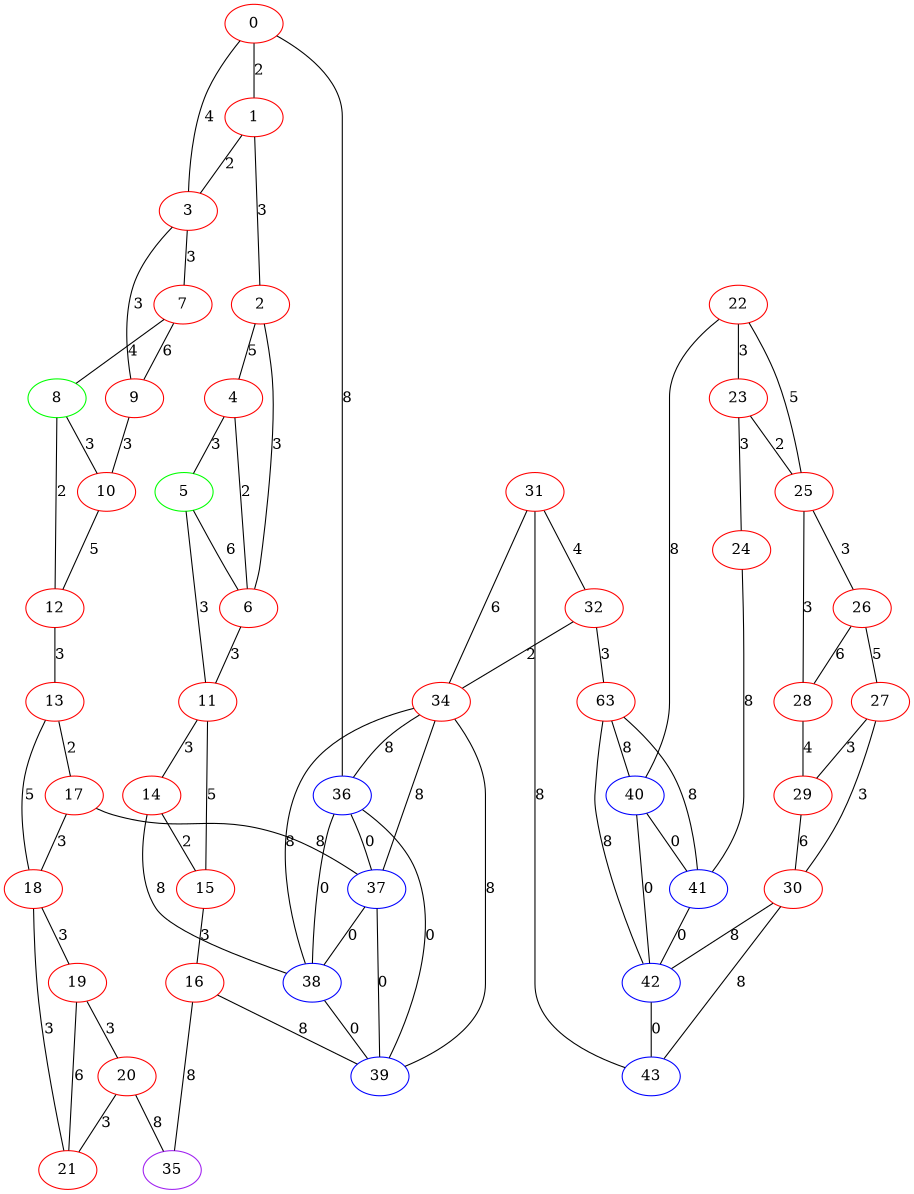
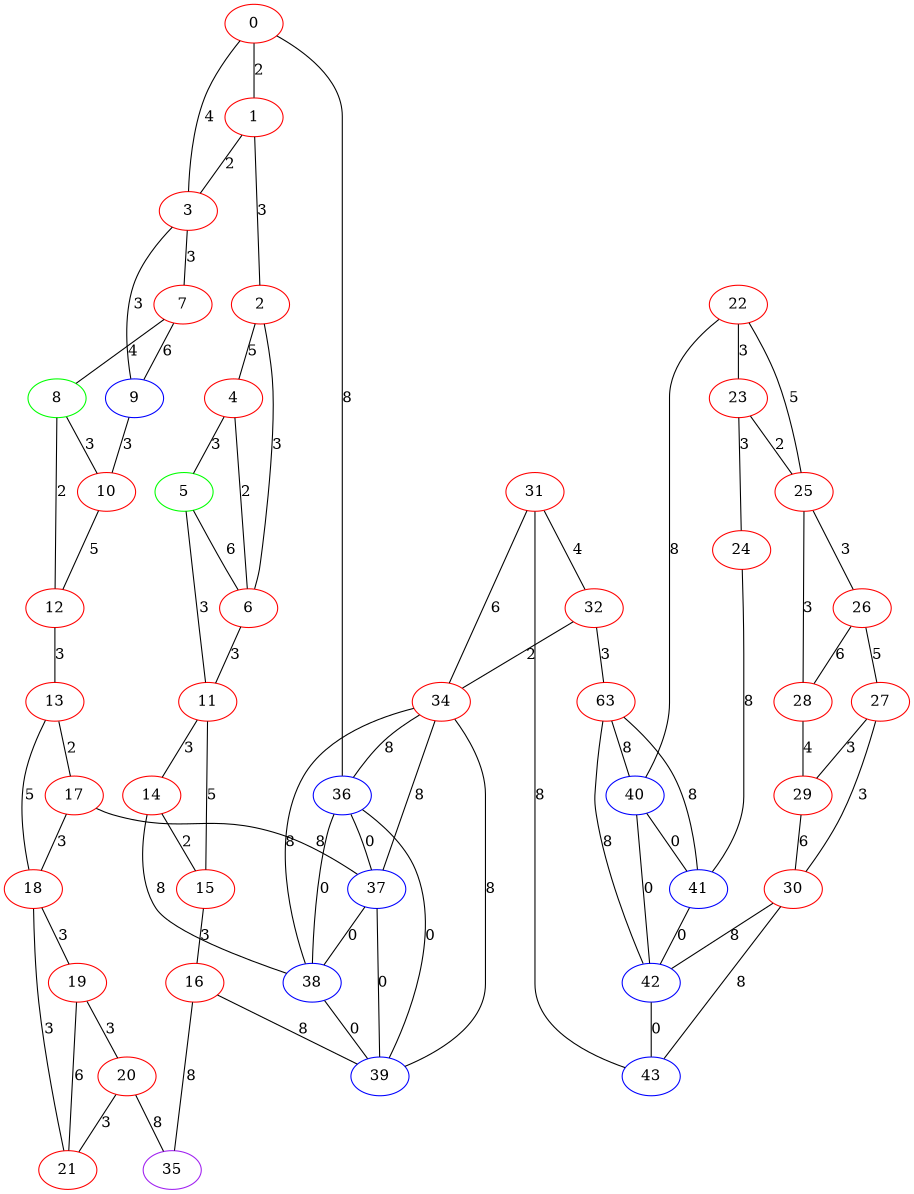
node "9": color red -> blue
